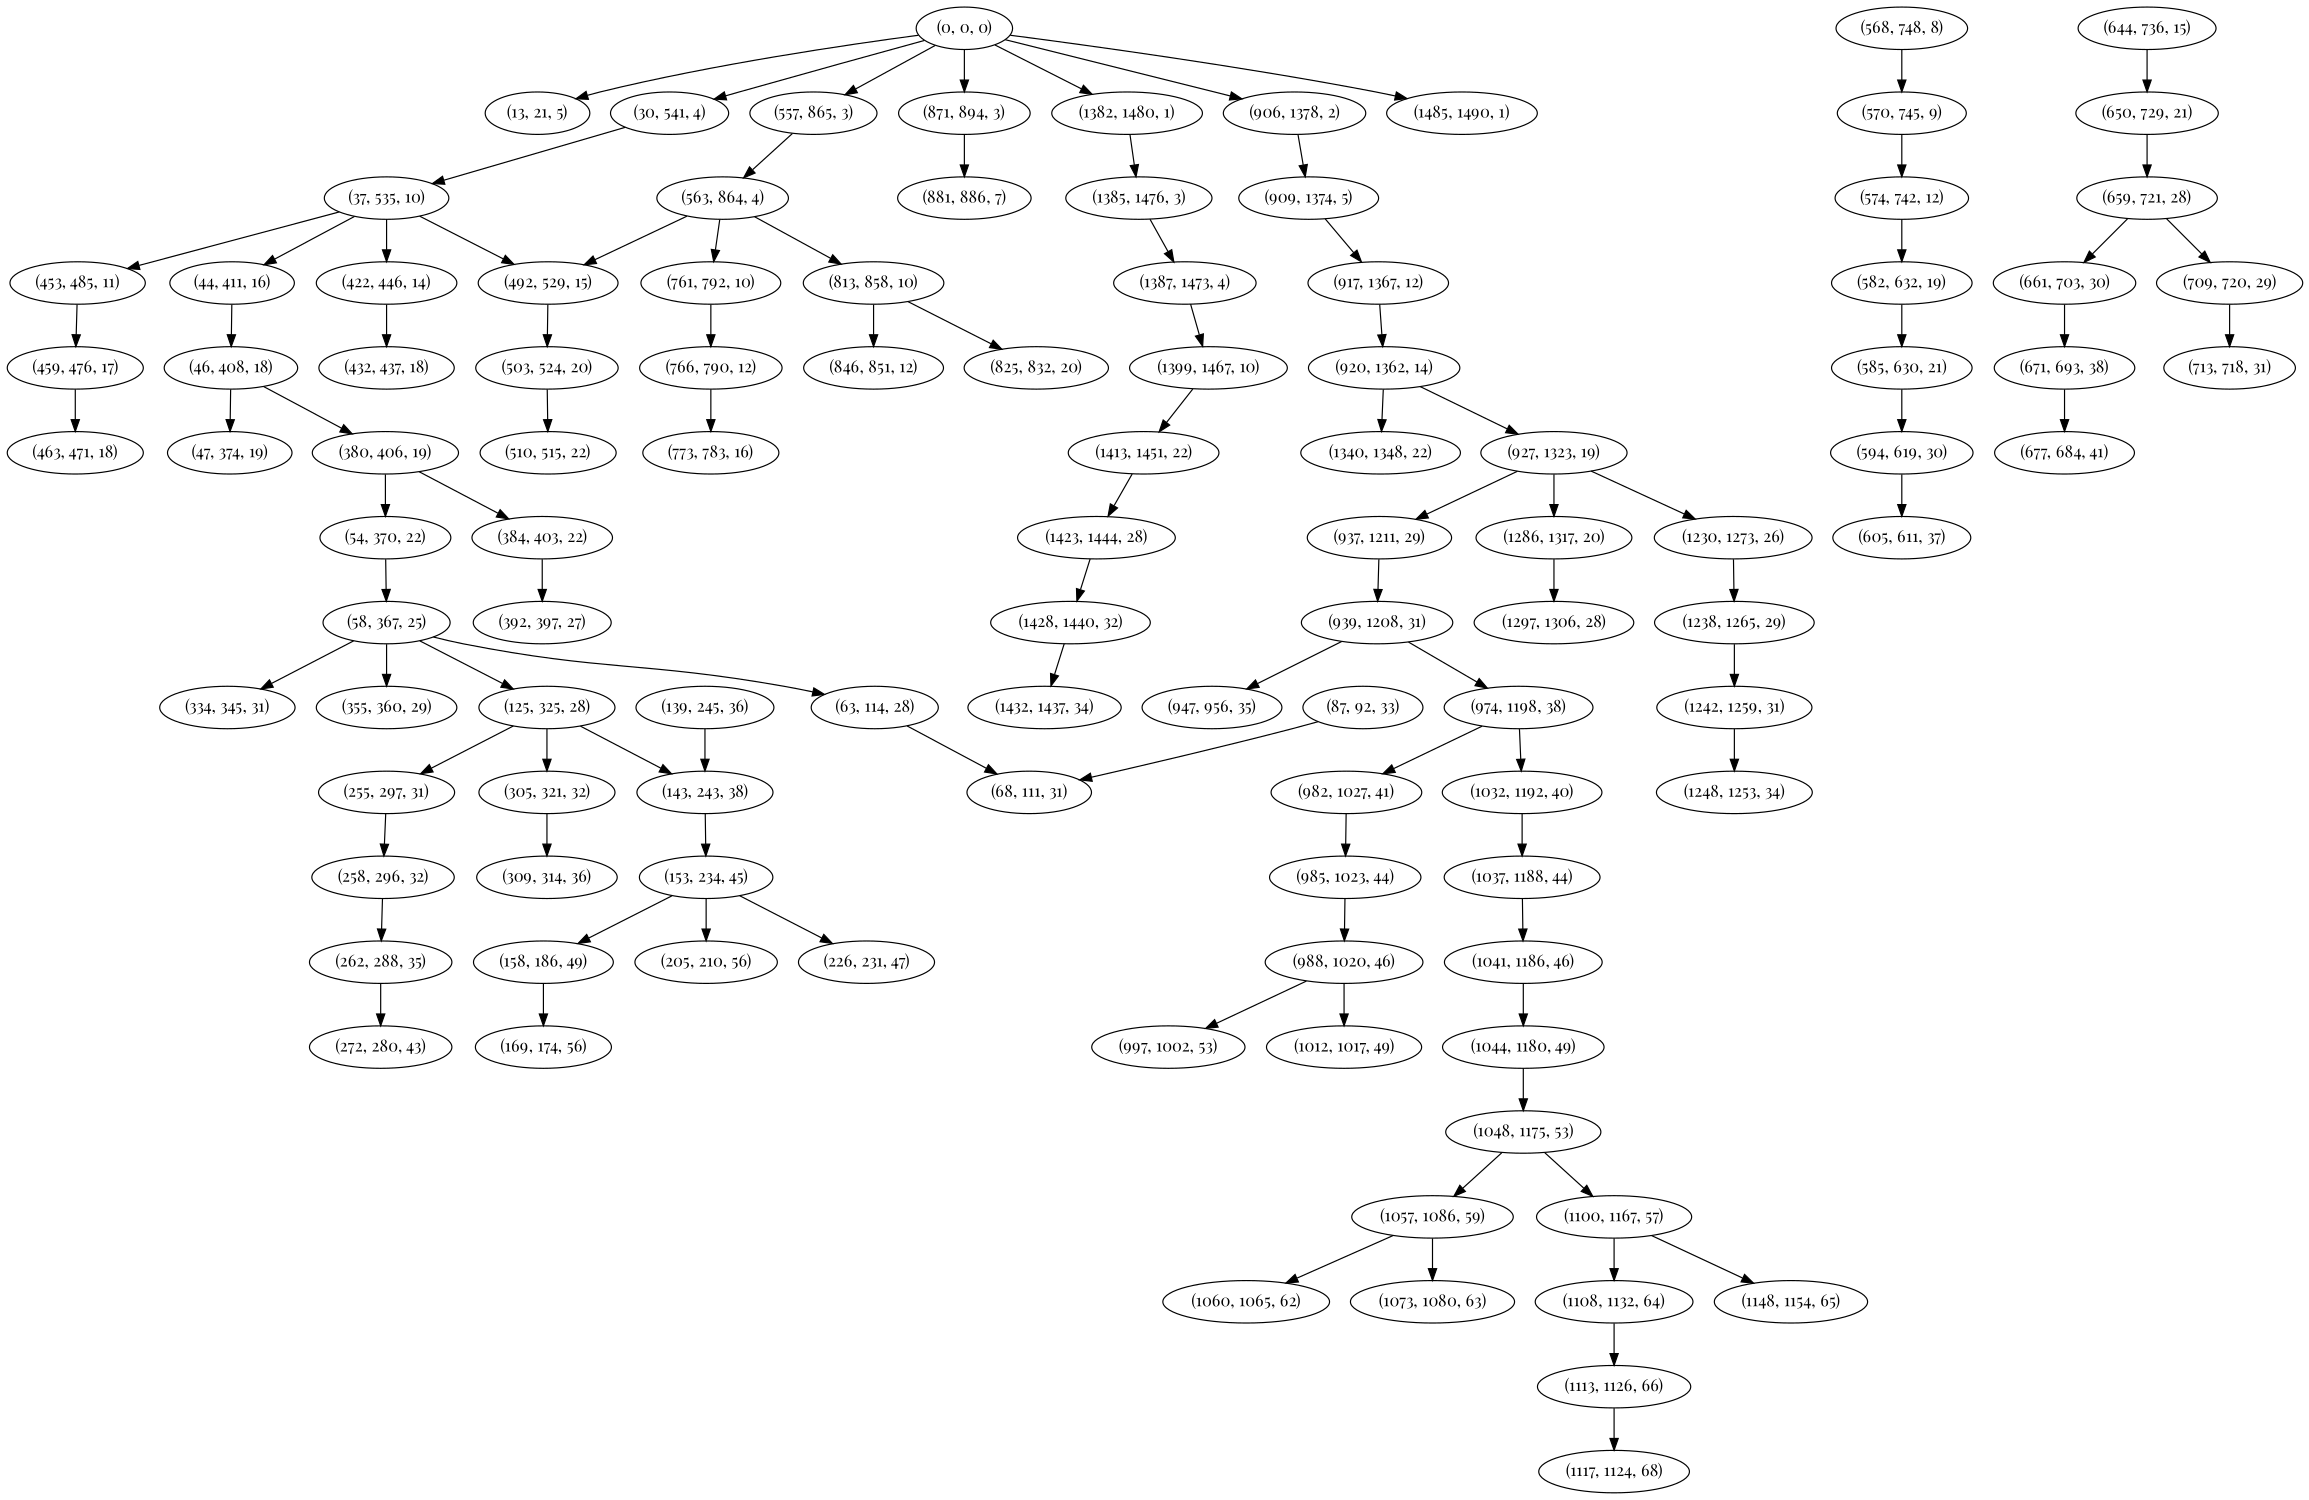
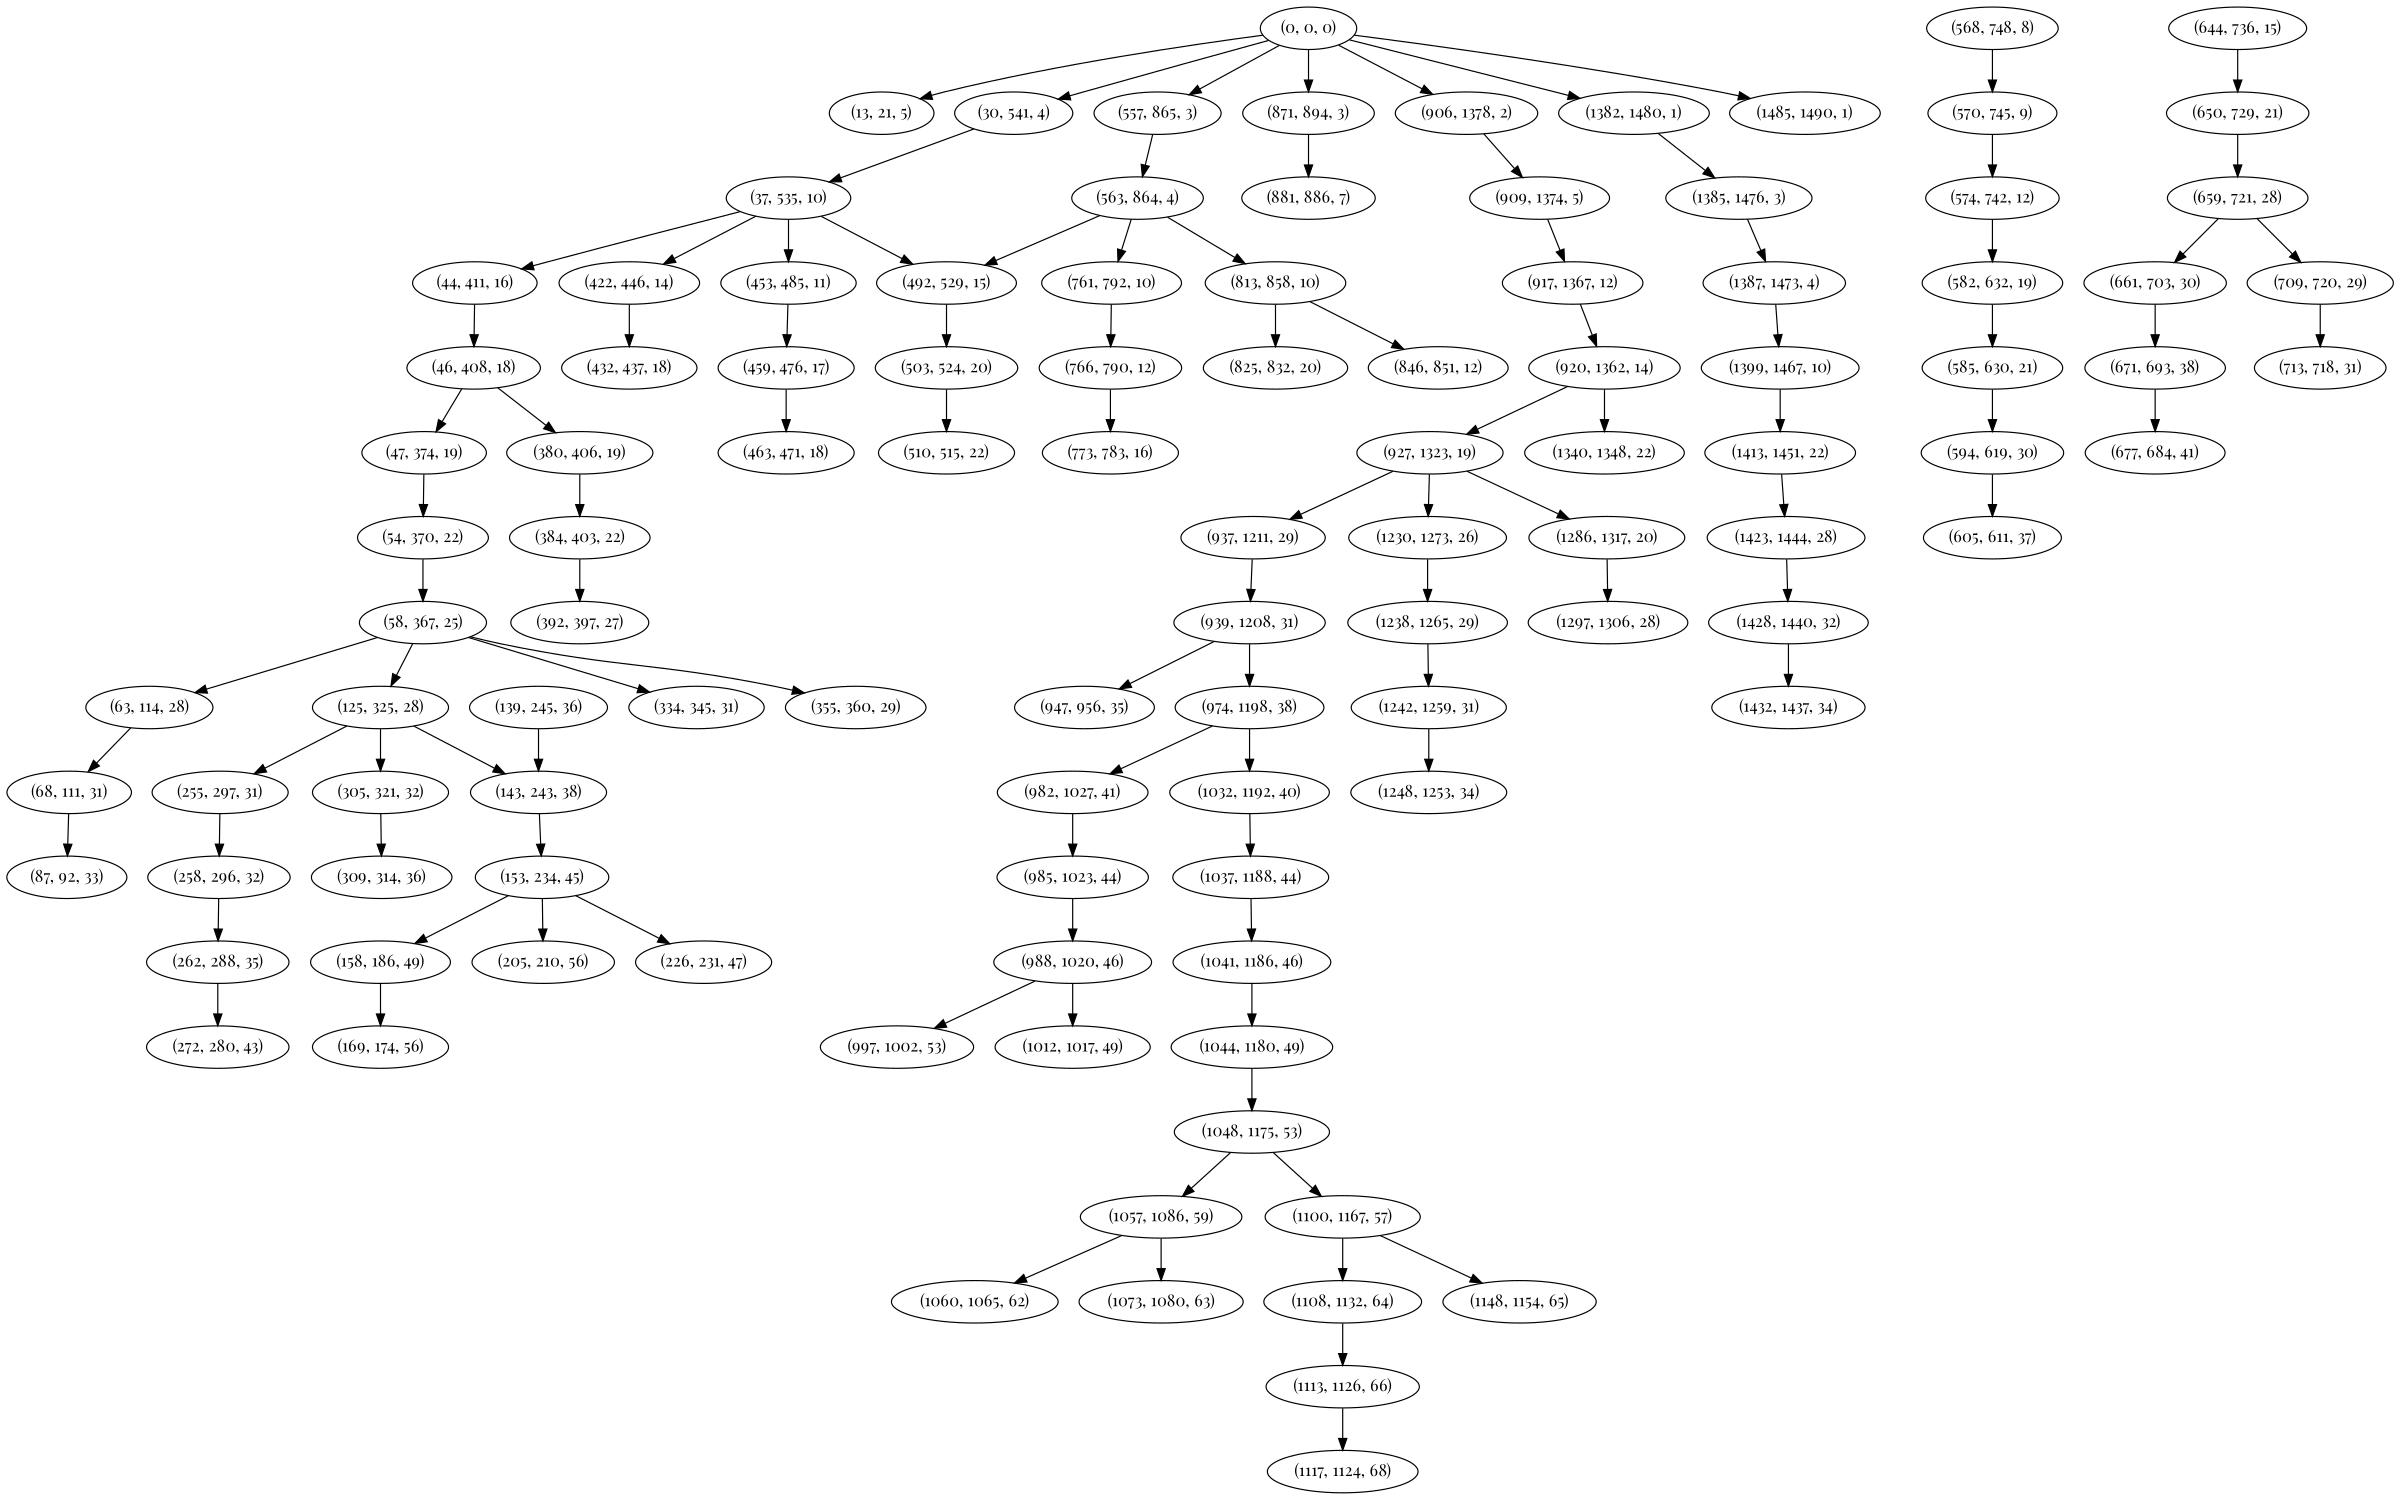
edge "(380, 406, 19)" -> "(54, 370, 22)": now "(47, 374, 19)" -> "(54, 370, 22)"
edge "(87, 92, 33)" -> "(68, 111, 31)": reversed
